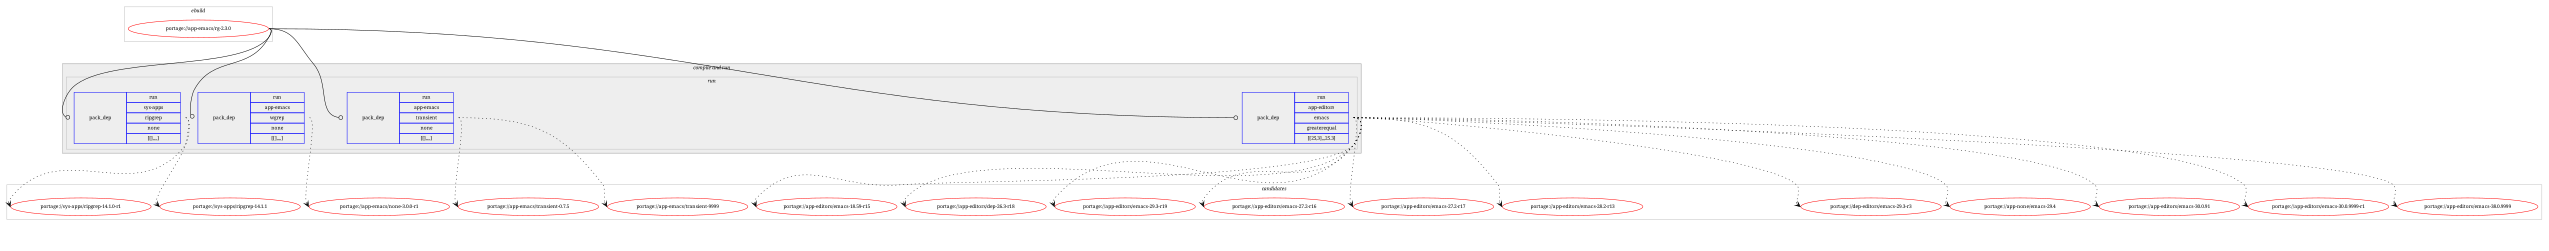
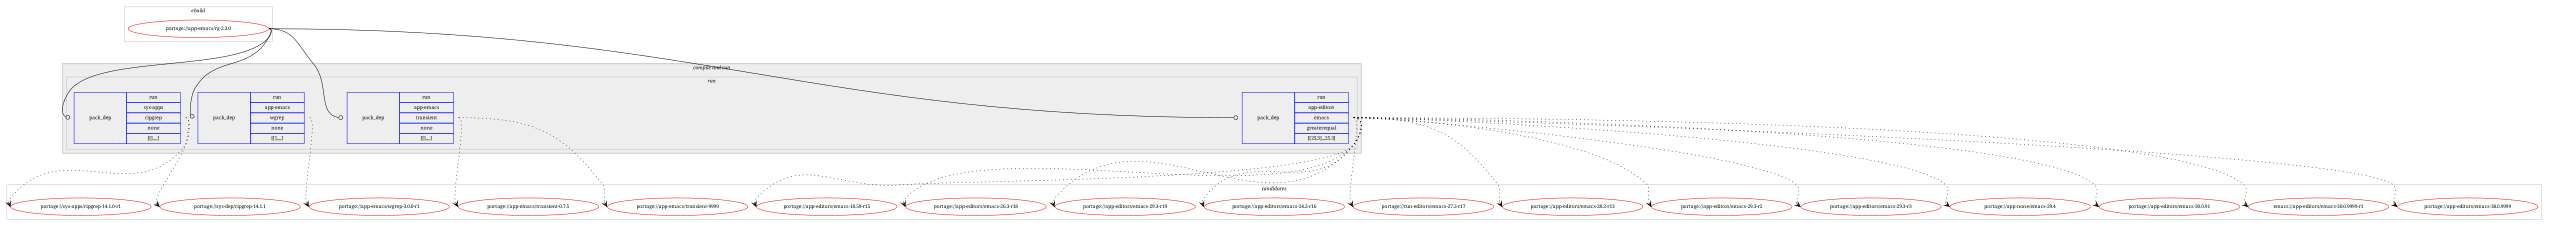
node "portage://sys-apps/ripgrep-14.1.1": label "portage://sys-apps/ripgrep-14.1.1" -> "portage://sys-dep/ripgrep-14.1.1"
node "portage://app-emacs/none-3.0.0-r1": label "portage://app-emacs/none-3.0.0-r1" -> "portage://app-emacs/wgrep-3.0.0-r1"
node "portage://app-editors/dep-26.3-r18": label "portage://app-editors/dep-26.3-r18" -> "portage://app-editors/emacs-26.3-r18"
node "portage://app-editors/emacs-27.2-r16": label "portage://app-editors/emacs-27.2-r16" -> "portage://app-editors/emacs-24.2-r16"
node "portage://app-editors/emacs-27.2-r17": label "portage://app-editors/emacs-27.2-r17" -> "portage://run-editors/emacs-27.2-r17"
node "portage://app-editors/emacs-29.3-r2": added
node "portage://dep-editors/emacs-29.3-r3": label "portage://dep-editors/emacs-29.3-r3" -> "portage://app-editors/emacs-29.3-r3"
node "portage://app-editors/emacs-30.0.9999-r1": label "portage://app-editors/emacs-30.0.9999-r1" -> "emacs://app-editors/emacs-30.0.9999-r1"
